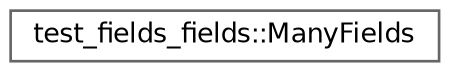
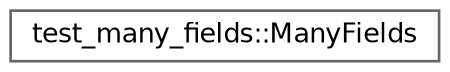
node "test_fields_fields::ManyFields": label "test_fields_fields::ManyFields" -> "test_many_fields::ManyFields"
